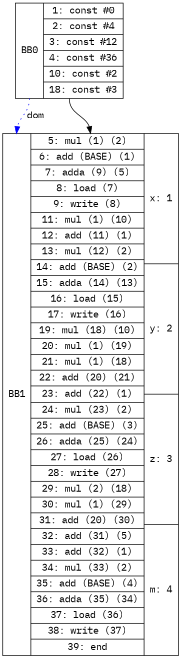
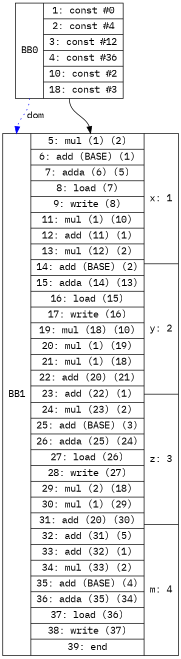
node "BB1": text "7: adda (9) (5)" -> "7: adda (6) (5)"
